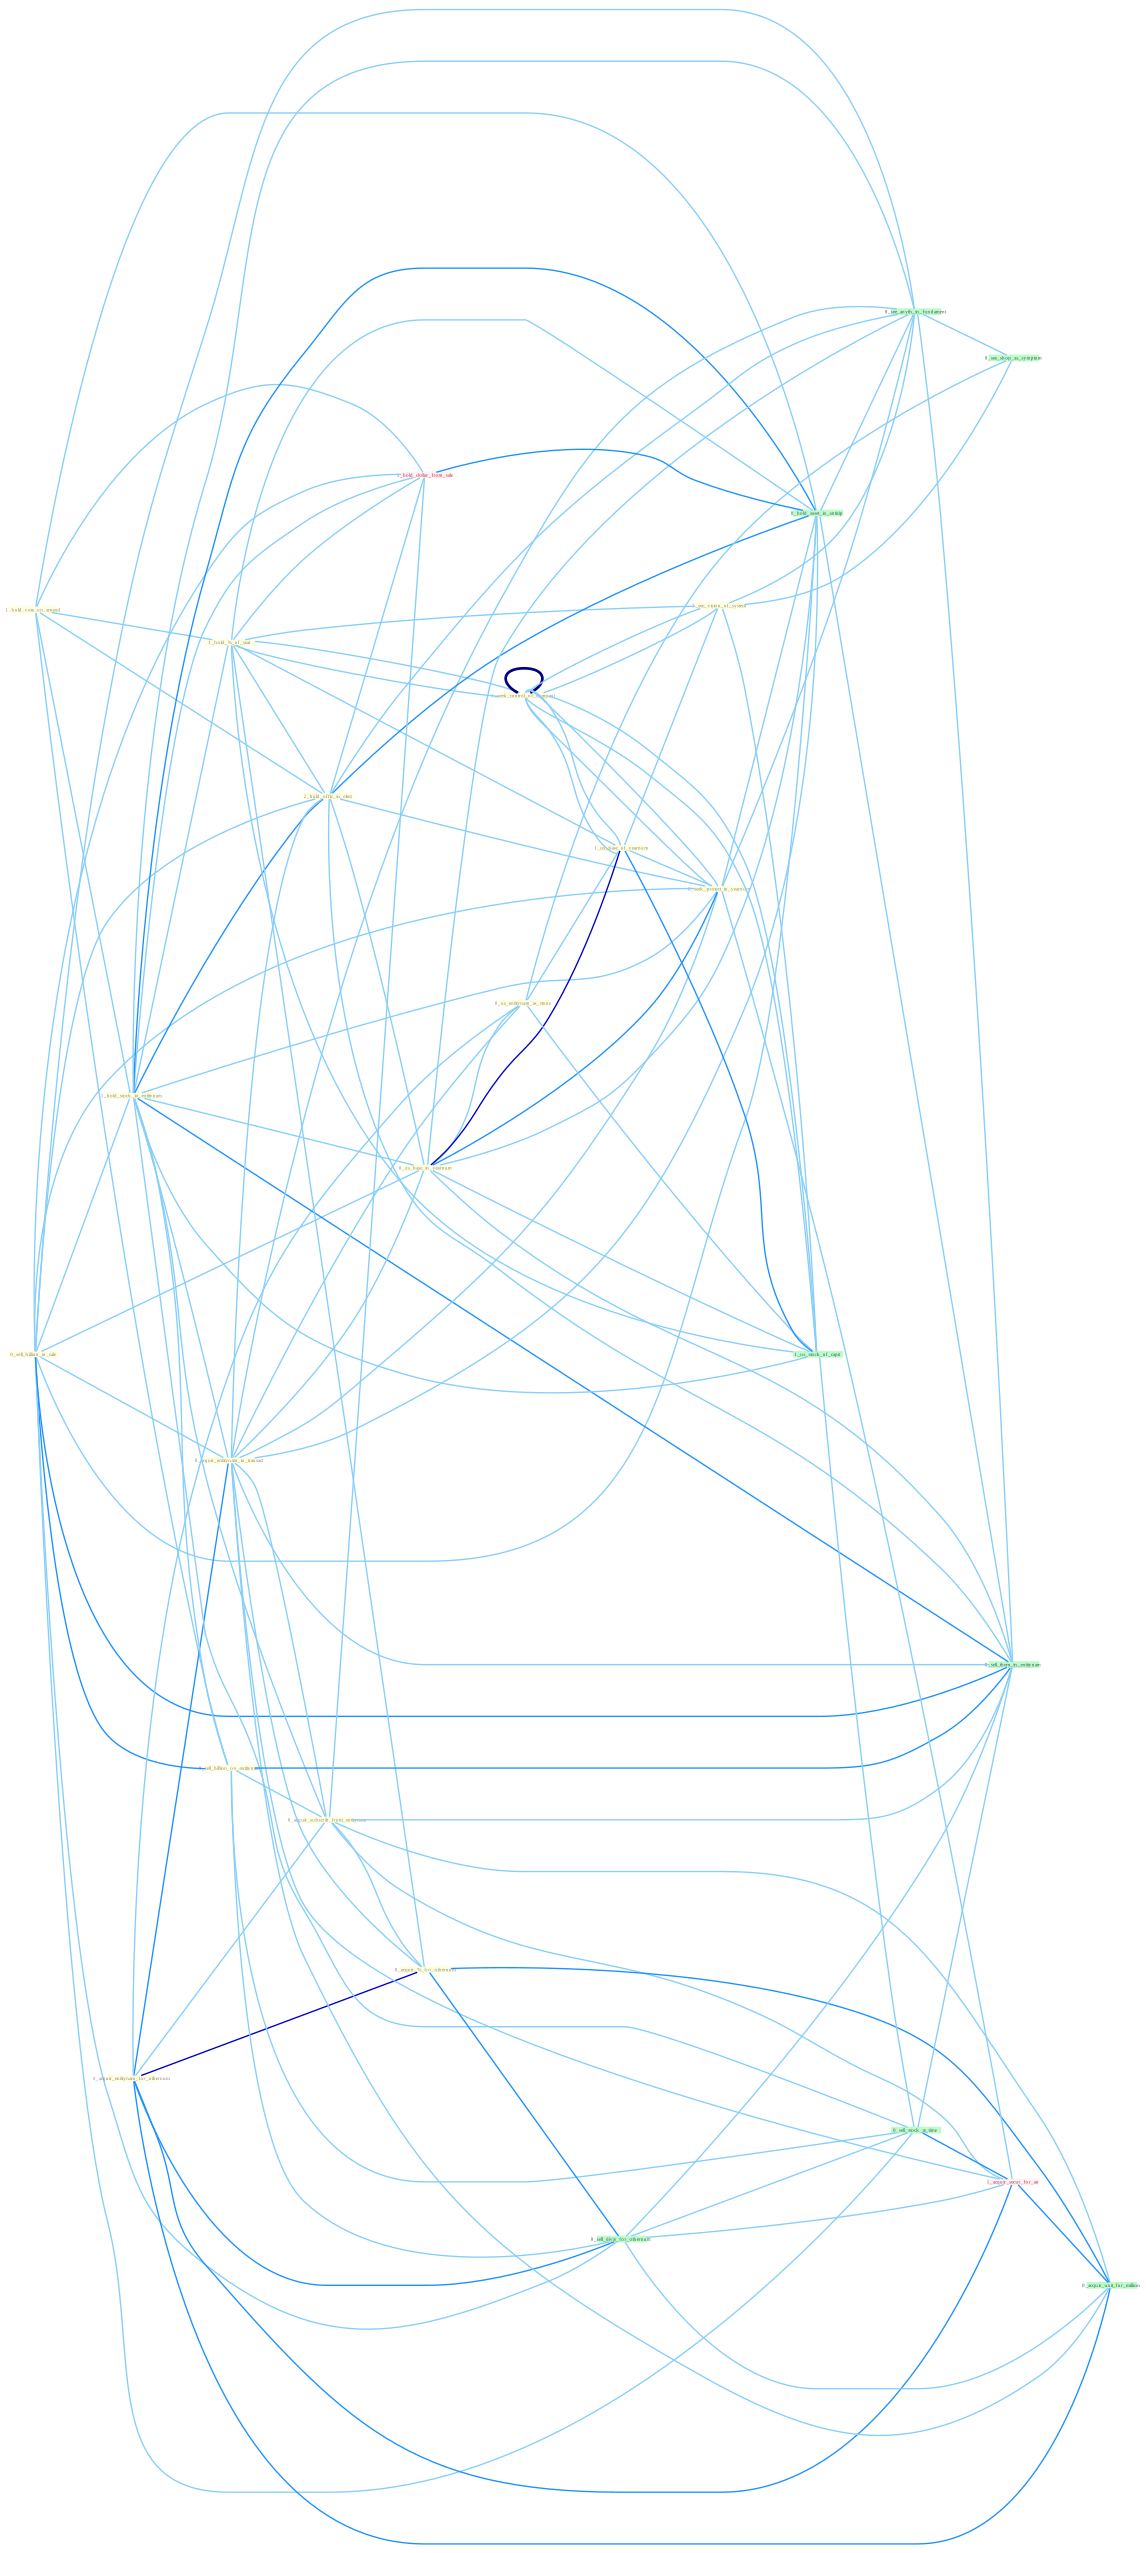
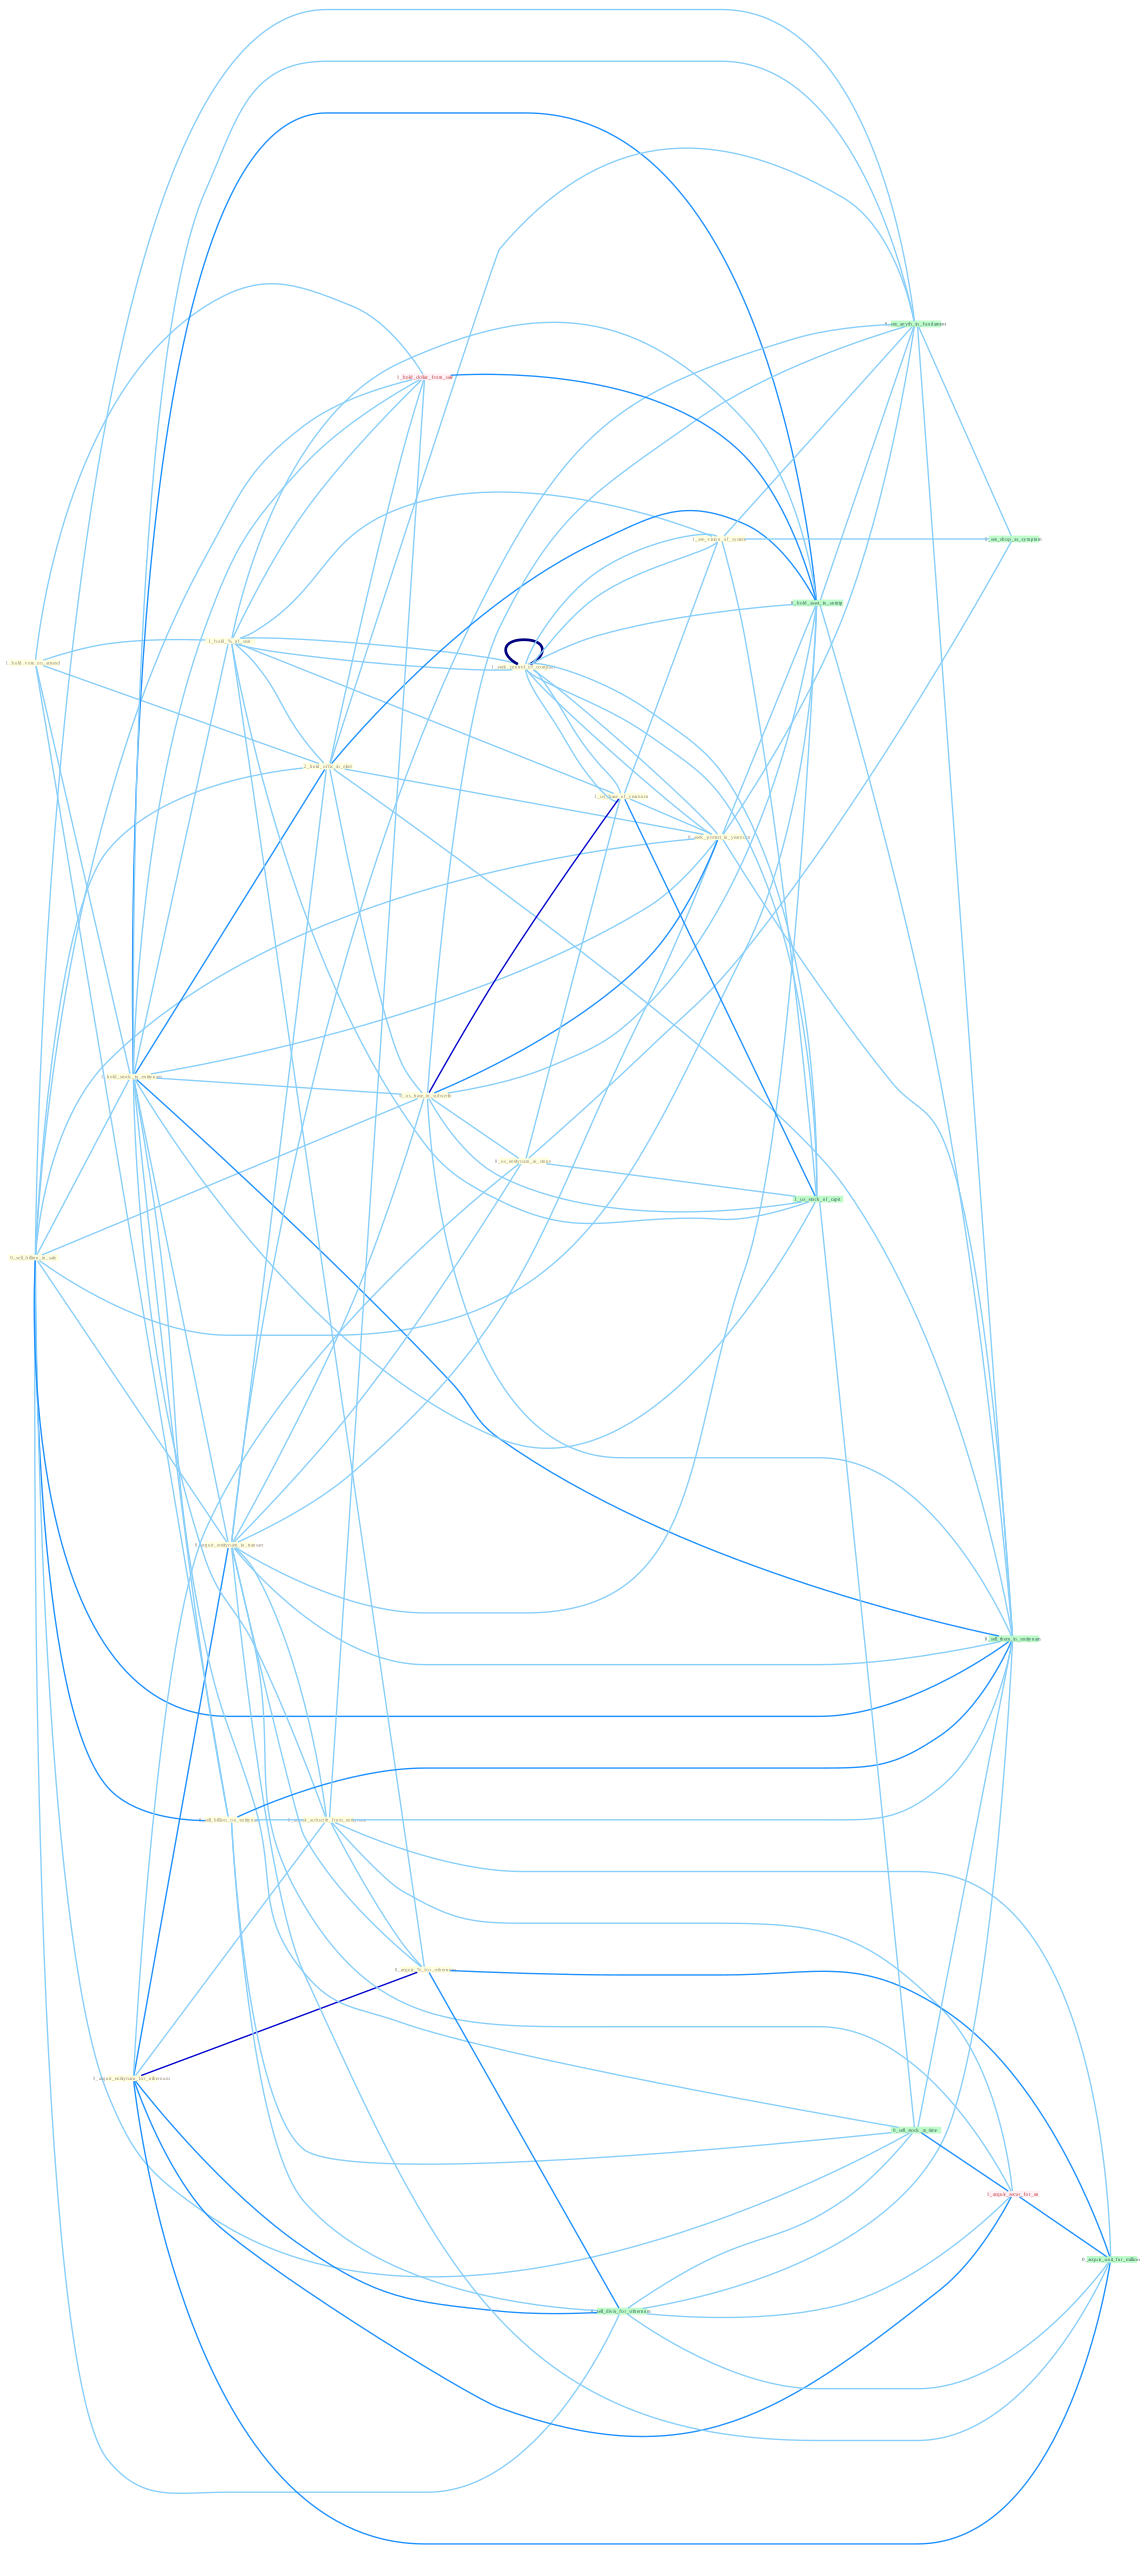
edge "0_hold_asset_in_anticip" -- "1_hold_vote_on_amend": now "0_hold_asset_in_anticip" -- "1_seek_control_of_compani"
node "0_us_base_in_yearnum": label "0_us_base_in_yearnum" -> "0_us_base_in_subscrib"
edge "0_seek_protect_in_yearnum" -- "1_acquir_secur_for_an": now "0_seek_protect_in_yearnum" -- "0_sell_them_in_entitynam"
